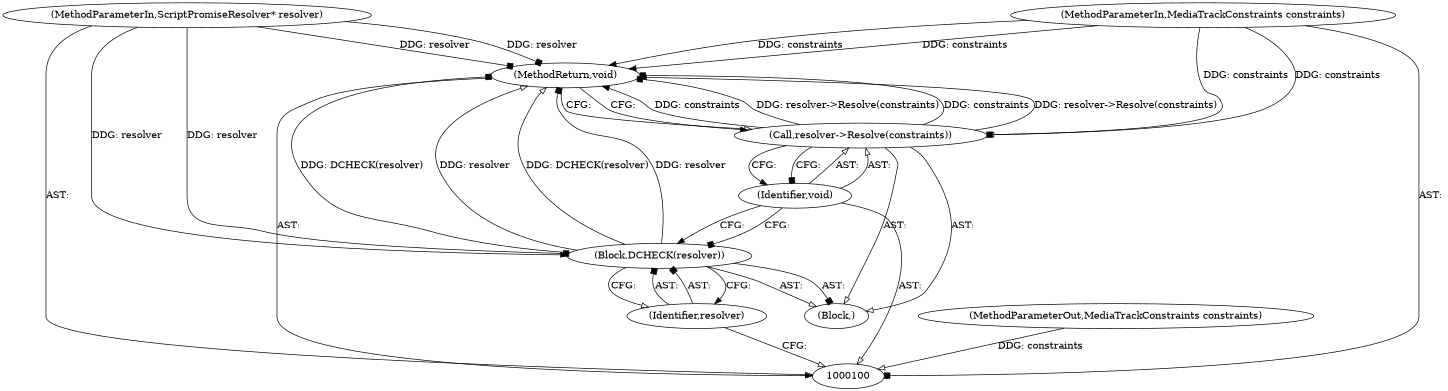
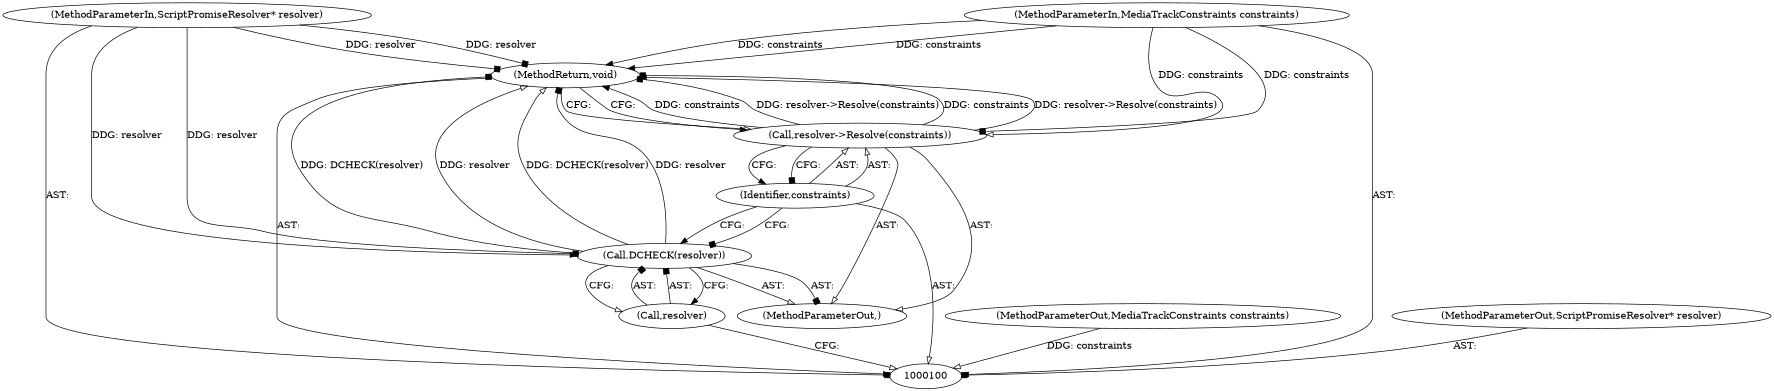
node "(Identifier,void)": label "(Identifier,void)" -> "(Identifier,constraints)"
node "(Block,DCHECK(resolver))": label "(Block,DCHECK(resolver))" -> "(Call,DCHECK(resolver))"
node "(Identifier,resolver)": label "(Identifier,resolver)" -> "(Call,resolver)"
node "(Block,)": label "(Block,)" -> "(MethodParameterOut,)"
node "(MethodParameterOut,ScriptPromiseResolver* resolver)": added
edge "(MethodParameterIn,MediaTrackConstraints constraints)" -> "1000100": arrowhead box -> normal
edge "(MethodParameterIn,ScriptPromiseResolver* resolver)" -> "1000100": arrowhead onormal -> box
